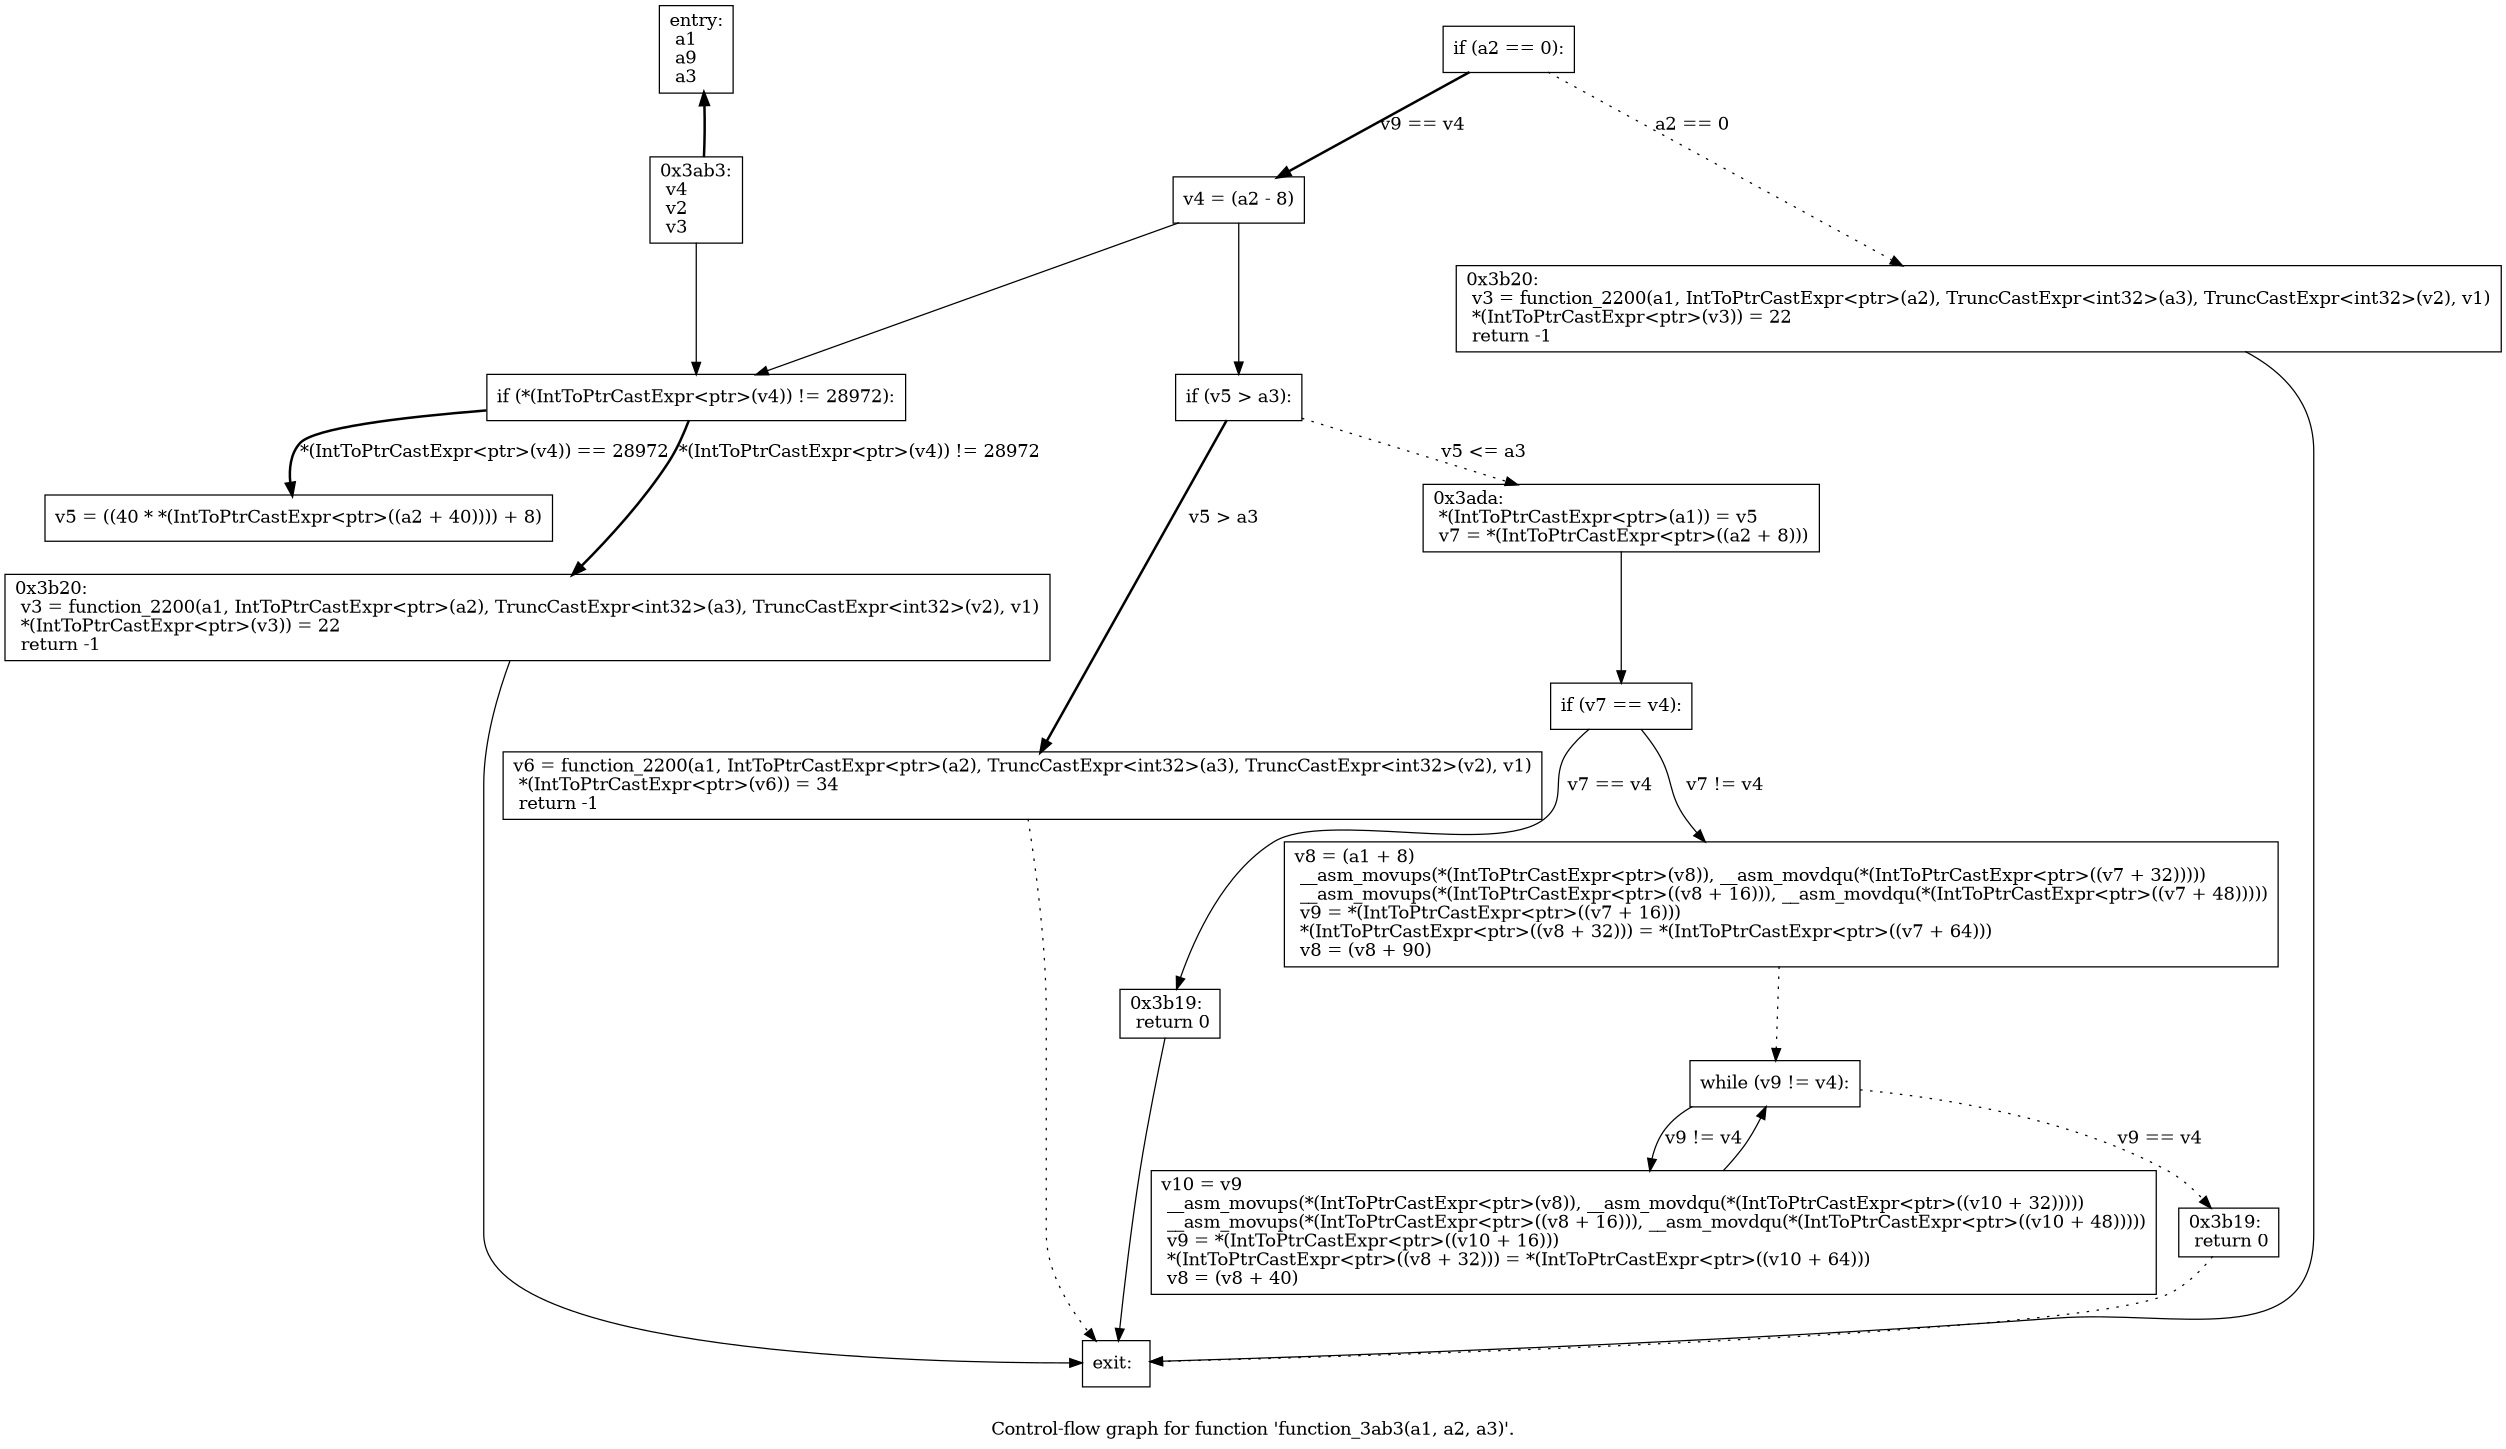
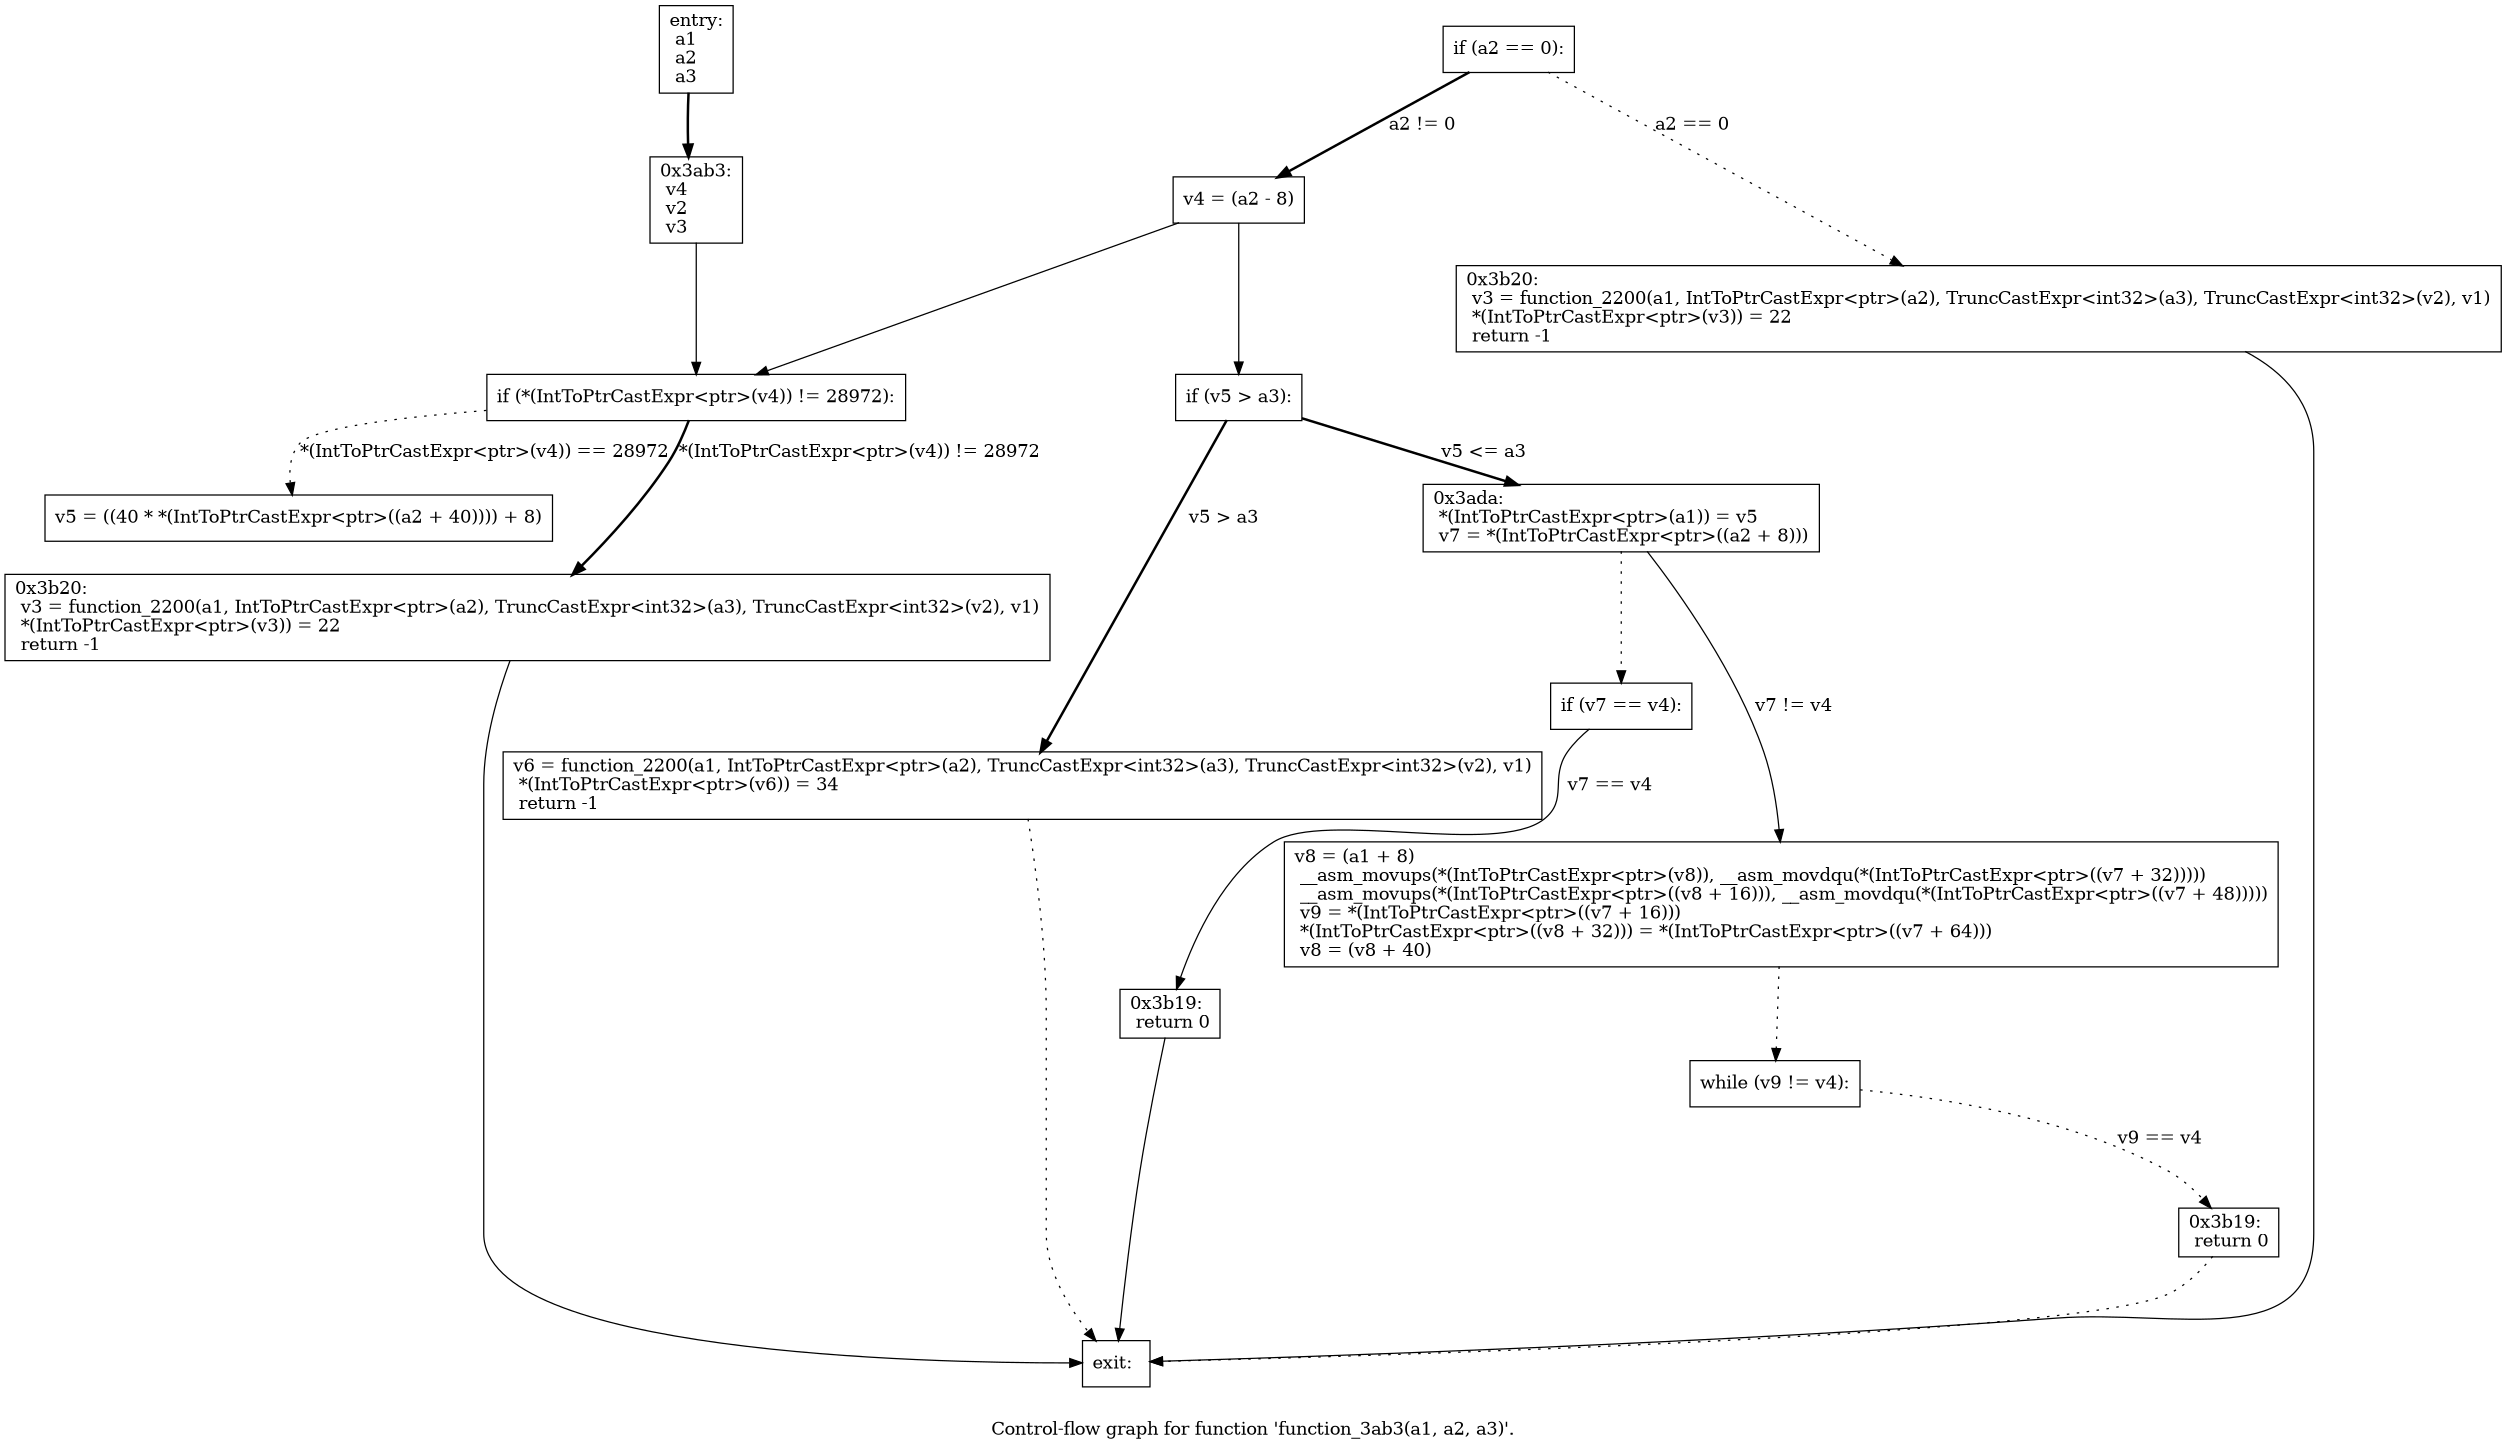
node "entry:": text "a9" -> "a2"
edge "if (a2 == 0):" -> "v4 = (a2 - 8)": label "v9 == v4" -> "a2 != 0"
edge "0x3ab3:" -> "entry:": reversed
edge "if (*(IntToPtrCastExpr<ptr>(v4)) != 28972):" -> "v5 = ((40 * *(IntToPtrCastExpr<ptr>((a2 + 40)))) + 8)": style bold -> dotted
edge "if (v5 > a3):" -> "0x3ada:": style dotted -> bold
edge "0x3ada:" -> "if (v7 == v4):": style solid -> dotted
edge "if (v7 == v4):" -> "v8 = (a1 + 8)": now "0x3ada:" -> "v8 = (a1 + 8)"
node "v8 = (a1 + 8)": text "v8 = (v8 + 90)" -> "v8 = (v8 + 40)"
node "v10 = v9": removed
